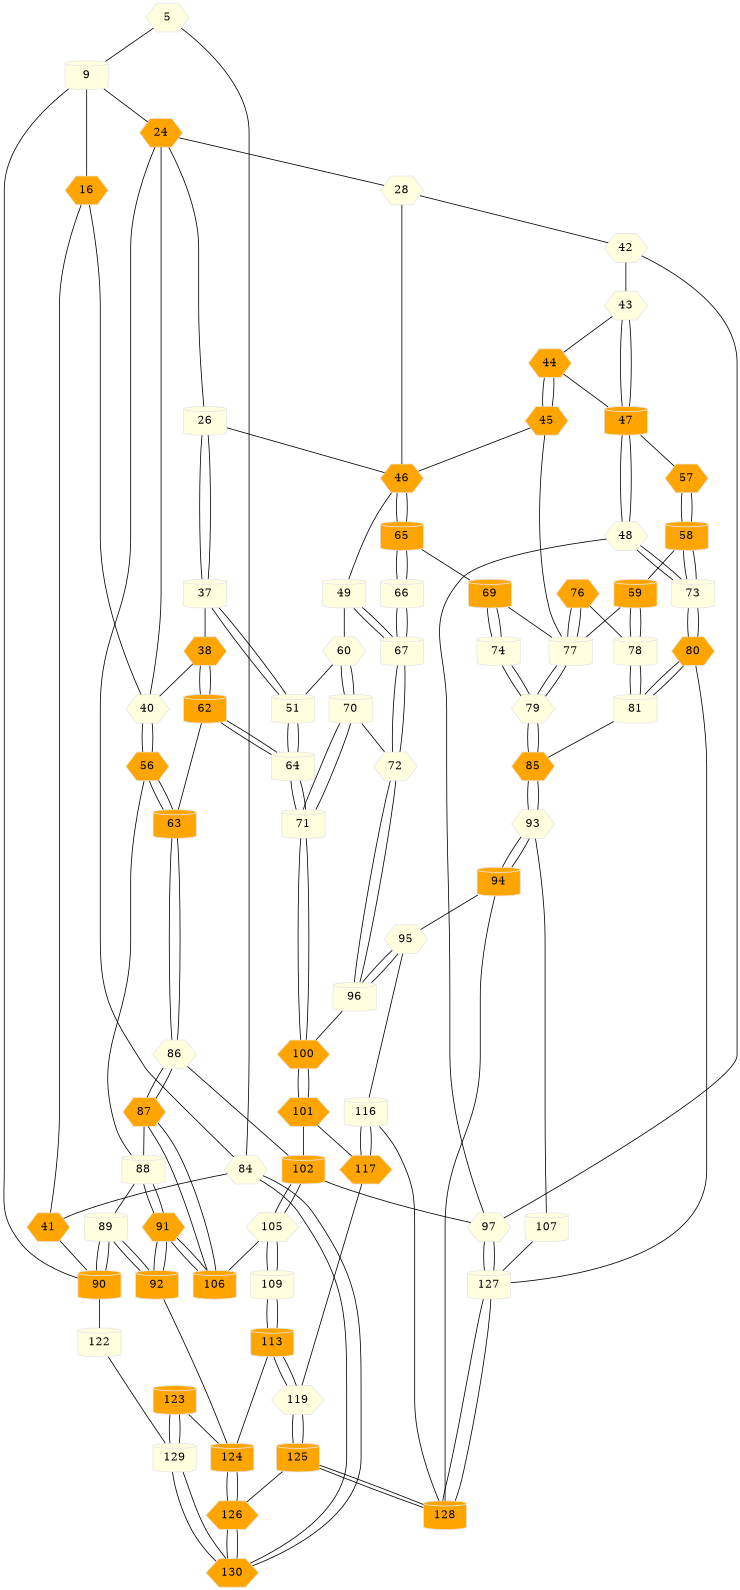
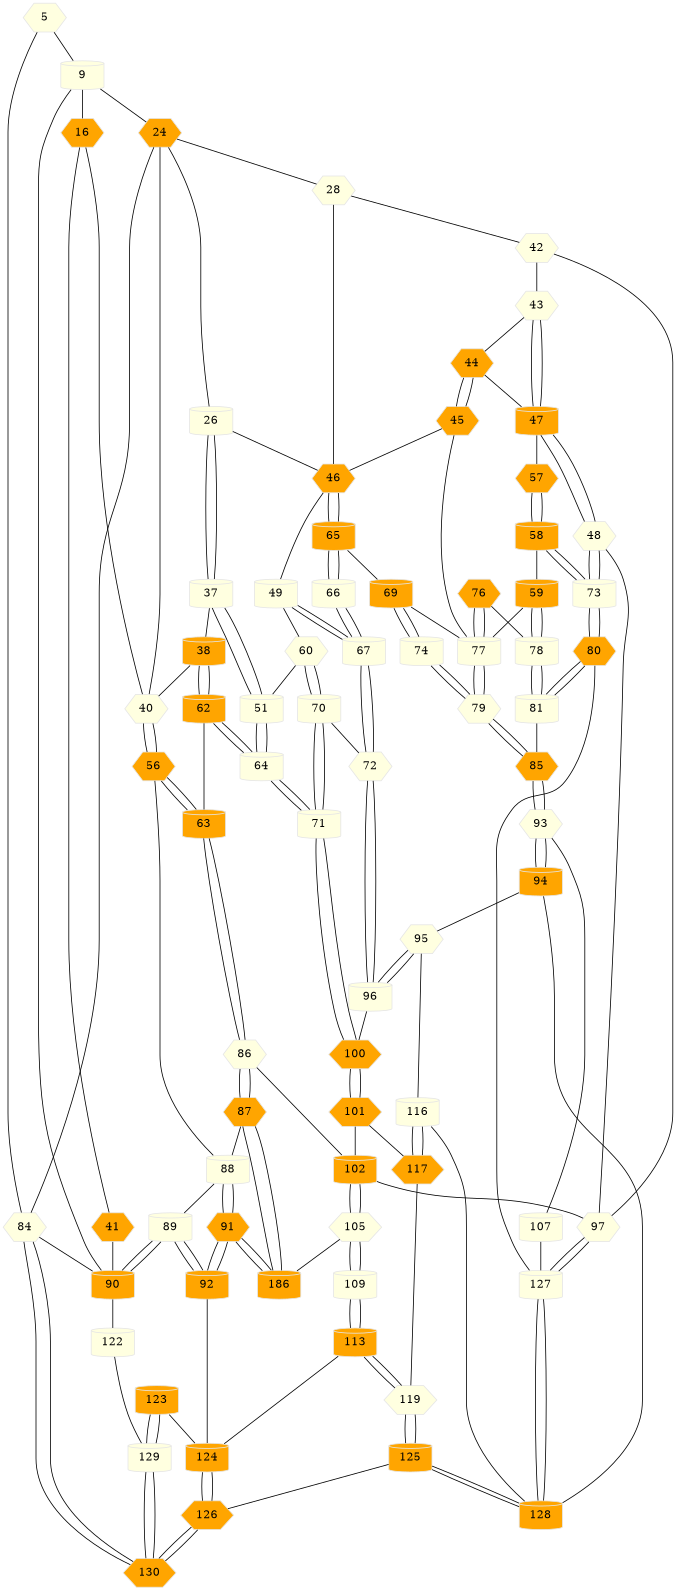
node "38": shape hexagon -> cylinder
edge "84" -- "41": now "84" -- "90"
node "106": label "106" -> "186"
